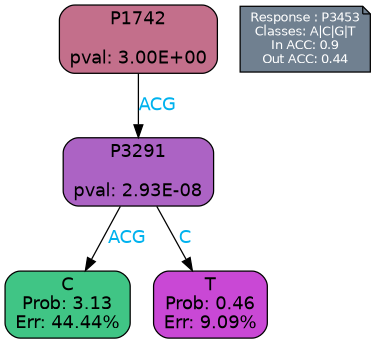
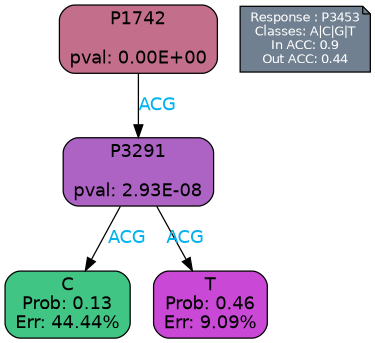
node "P1742 pval: 3.00E+00": label "P1742 pval: 3.00E+00" -> "P1742 pval: 0.00E+00"
edge "P3291 pval: 2.93E-08" -> "T Prob: 0.46 Err: 9.09%": label "C" -> "ACG"
node "C Prob: 3.13 Err: 44.44%": label "C Prob: 3.13 Err: 44.44%" -> "C Prob: 0.13 Err: 44.44%"
